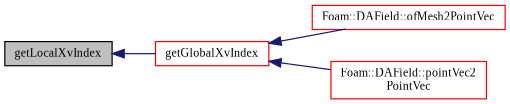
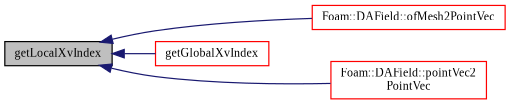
edge "Foam::DAField::ofMesh2PointVec" -> "getGlobalXvIndex": now "Foam::DAField::ofMesh2PointVec" -> "getLocalXvIndex"
edge "Foam::DAField::pointVec2 PointVec" -> "getGlobalXvIndex": now "Foam::DAField::pointVec2 PointVec" -> "getLocalXvIndex"
